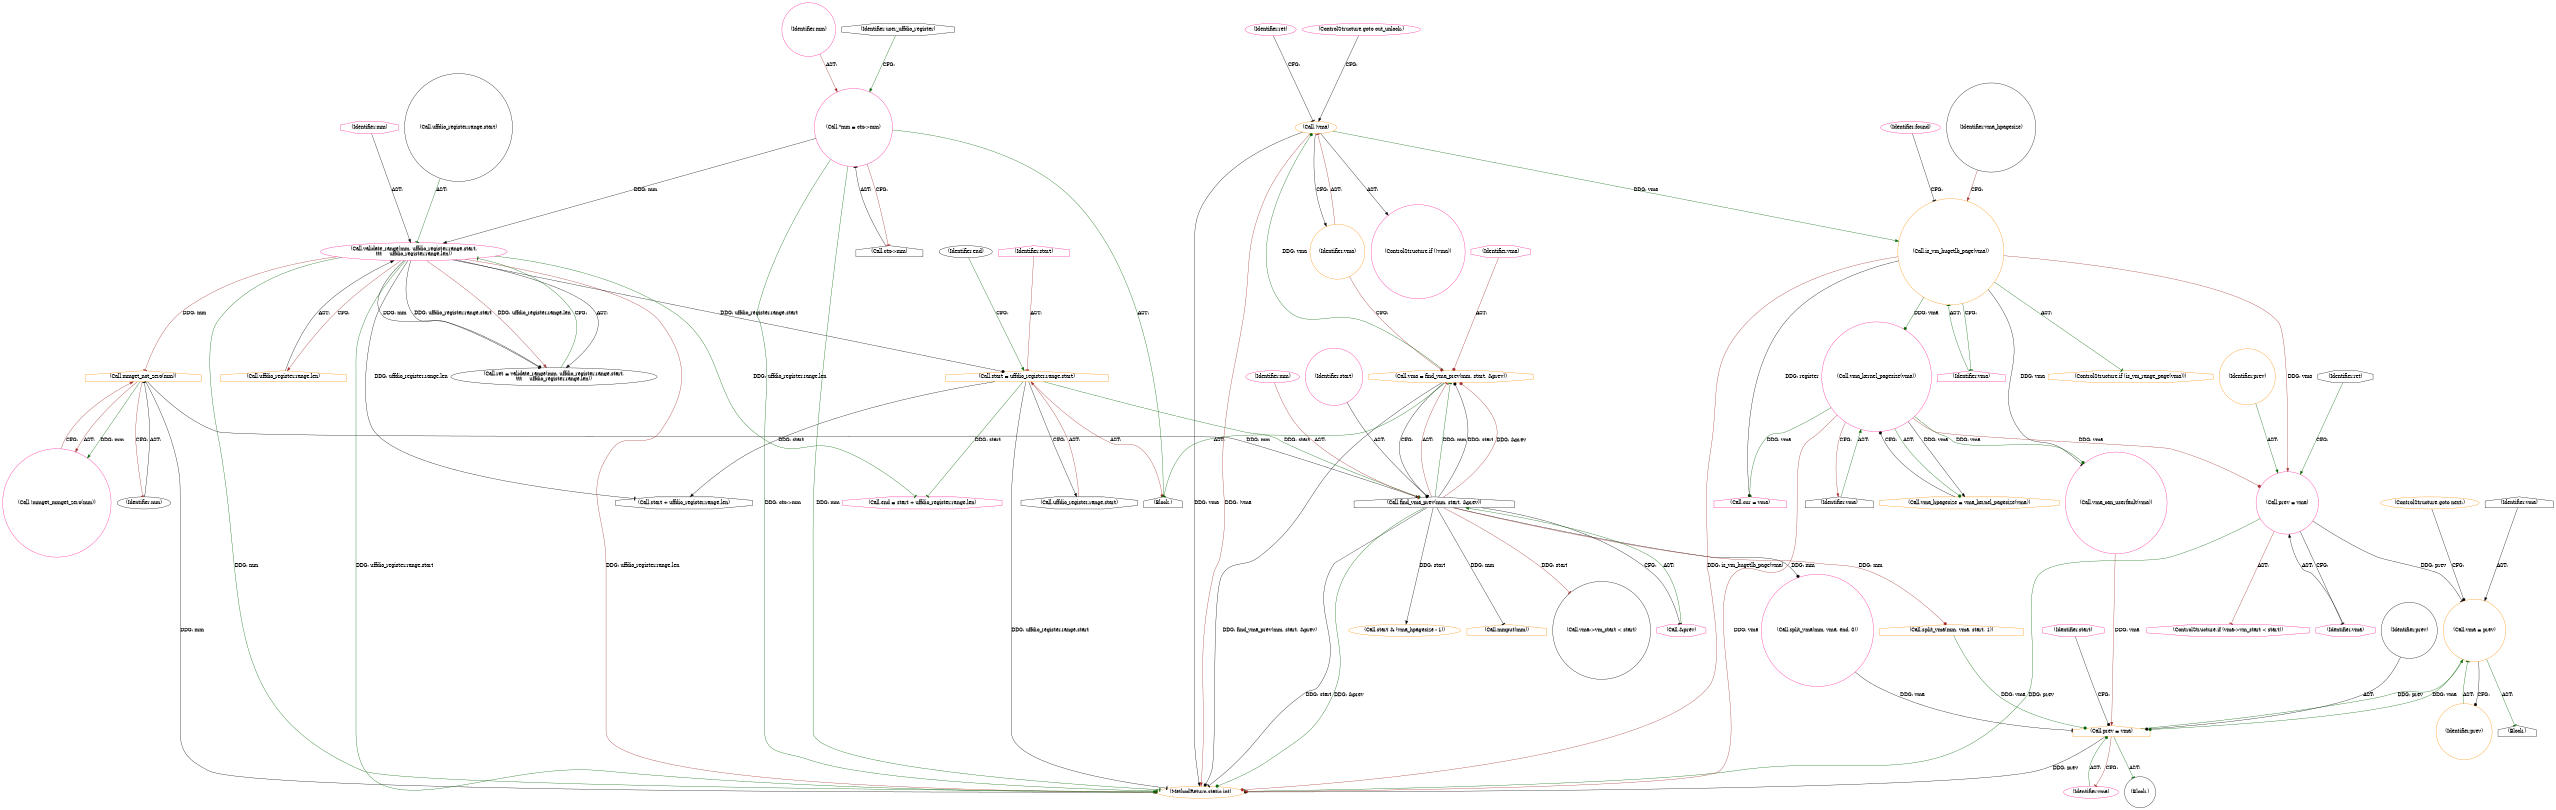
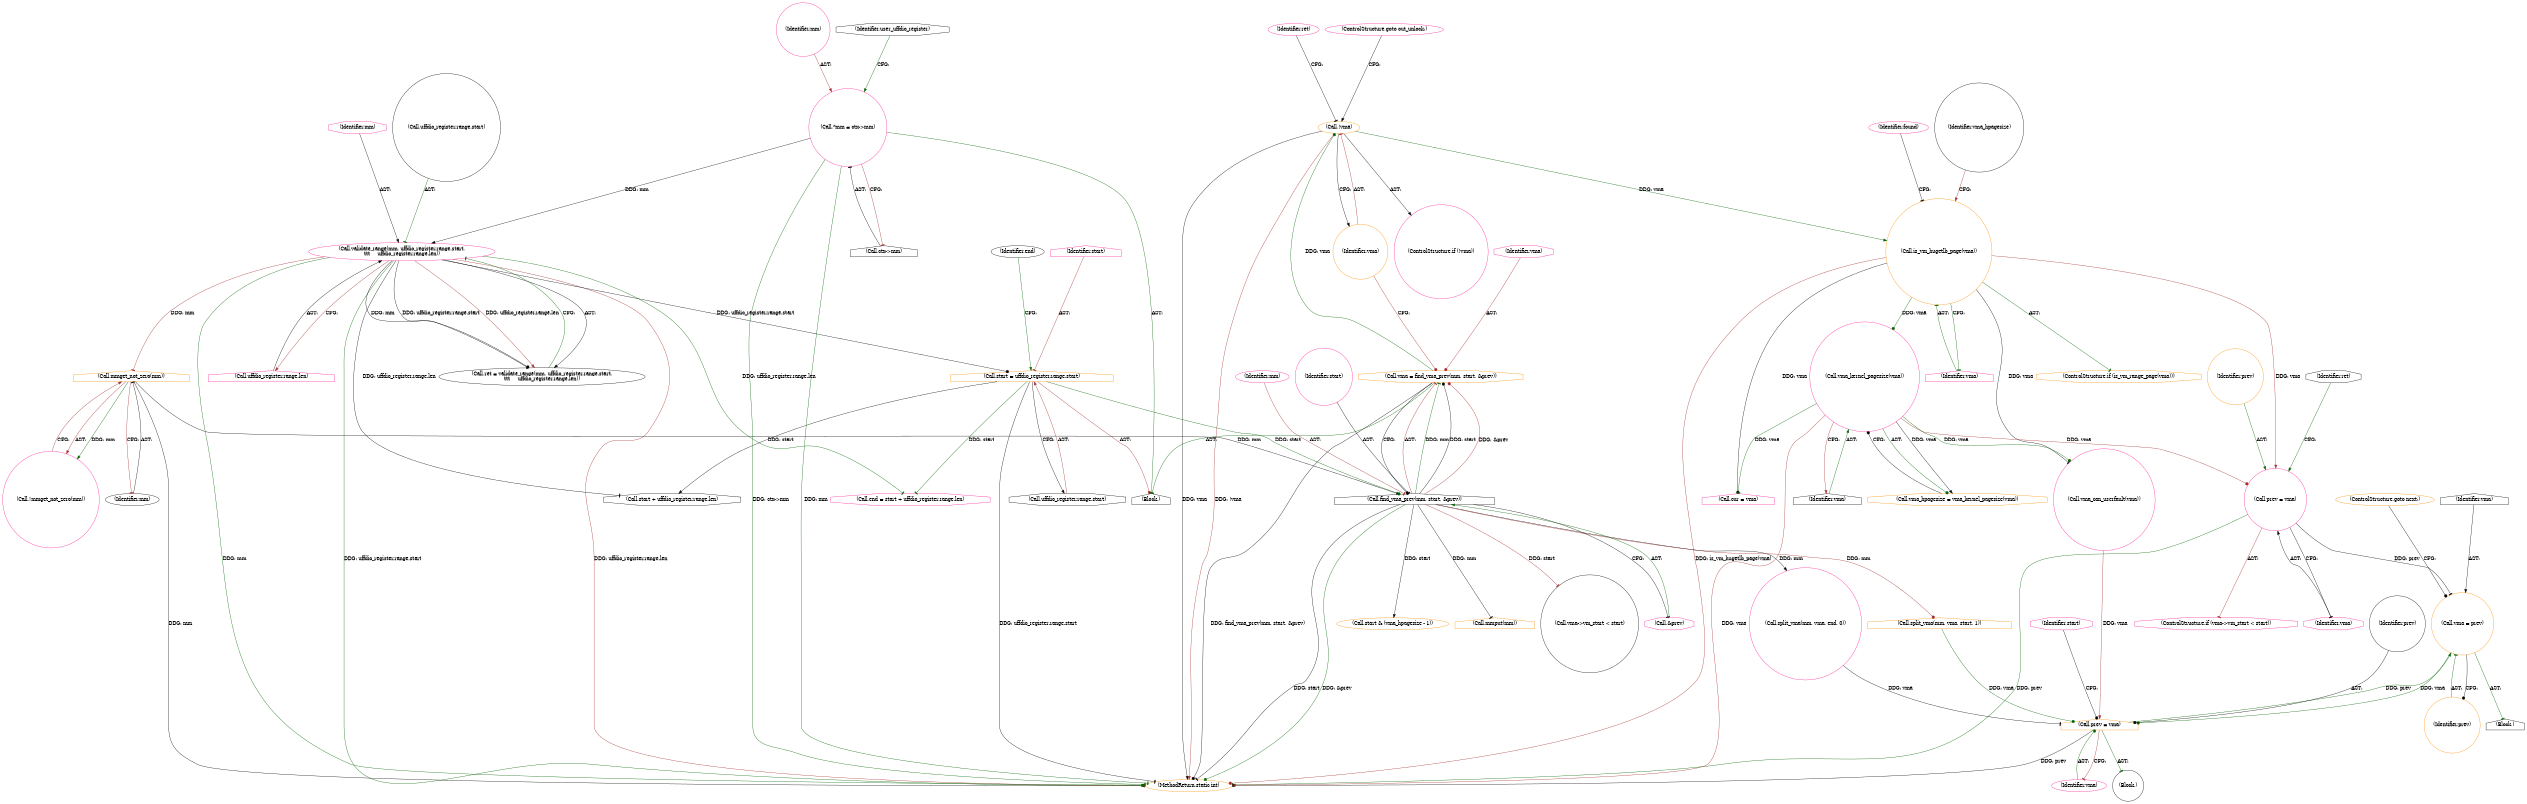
node "(Call,uffdio_register.range.len)": color darkorange -> deeppink
edge "(Call,is_vm_hugetlb_page(vma))" -> "(Call,cur = vma)": label "DDG: register" -> "DDG: vma"
node "(Call,!mmget_mmget_zero(mm))": label "(Call,!mmget_mmget_zero(mm))" -> "(Call,!mmget_not_zero(mm))"
edge "(Call,find_vma_prev(mm, start, &prev))" -> "(Call,split_vma(mm, vma, end, 0))": arrowhead dot -> normal
